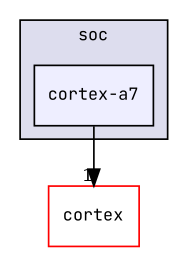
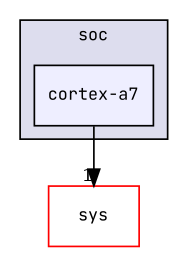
node "cortex": label "cortex" -> "sys"
